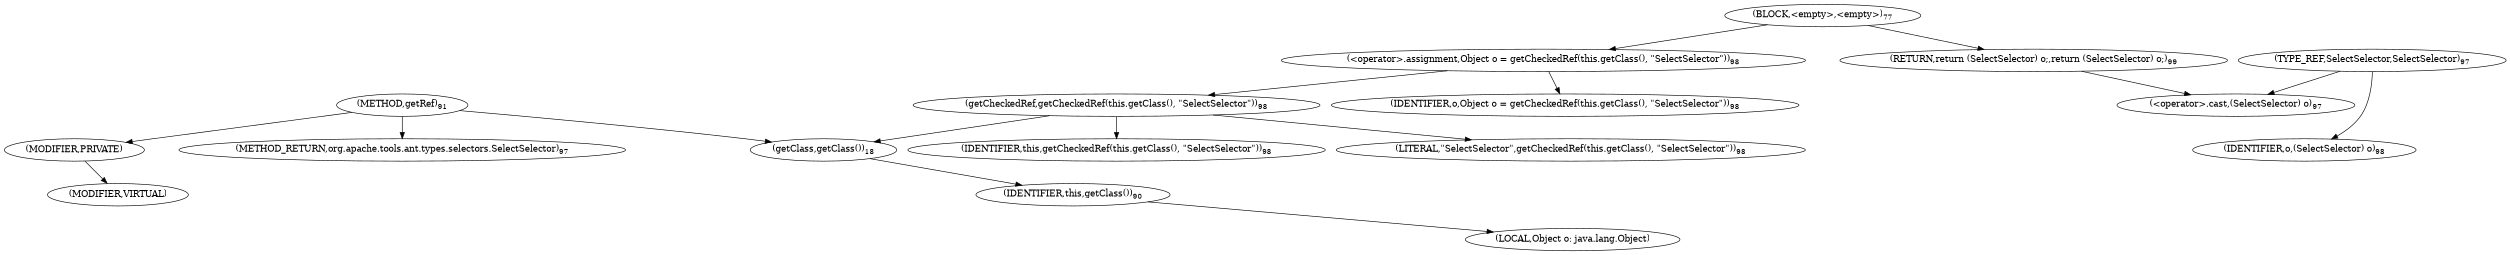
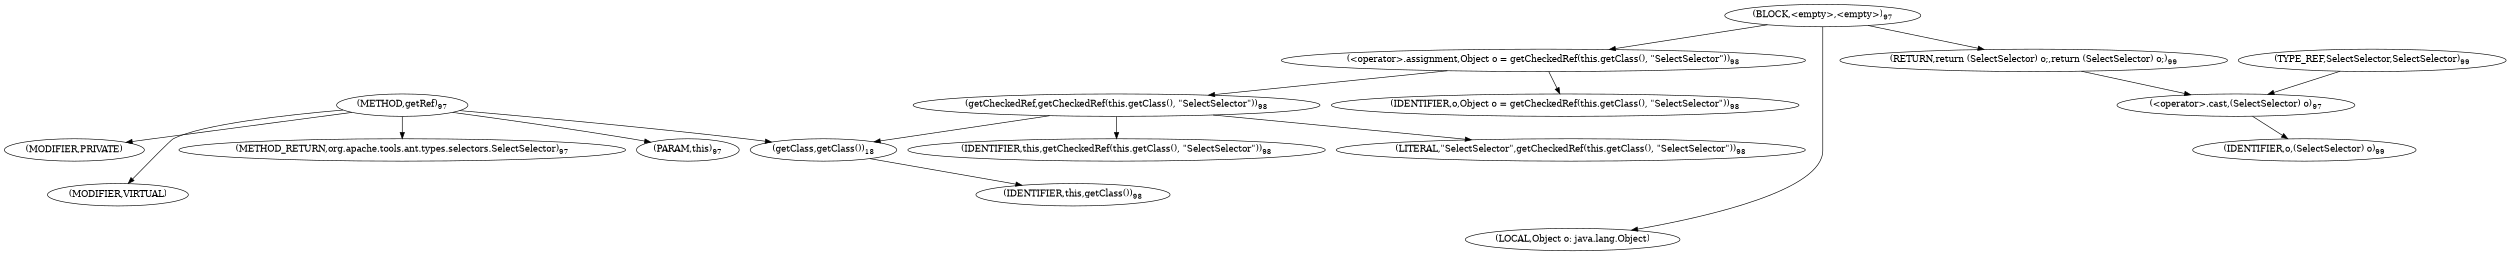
node "(BLOCK,<empty>,<empty>)": text "77" -> "97"
node "(TYPE_REF,SelectSelector,SelectSelector)": text "97" -> "99"
node "(METHOD,getRef)": text "91" -> "97"
edge "(TYPE_REF,SelectSelector,SelectSelector)" -> "(IDENTIFIER,o,(SelectSelector) o)": now "(<operator>.cast,(SelectSelector) o)" -> "(IDENTIFIER,o,(SelectSelector) o)"
node "(IDENTIFIER,o,(SelectSelector) o)": text "98" -> "99"
node "(PARAM,this)": added
edge "(MODIFIER,PRIVATE)" -> "(MODIFIER,VIRTUAL)": now "(METHOD,getRef)" -> "(MODIFIER,VIRTUAL)"
node "(IDENTIFIER,this,getClass())": text "90" -> "98"
edge "(IDENTIFIER,this,getClass())" -> "(LOCAL,Object o: java.lang.Object)": now "(BLOCK,<empty>,<empty>)" -> "(LOCAL,Object o: java.lang.Object)"
